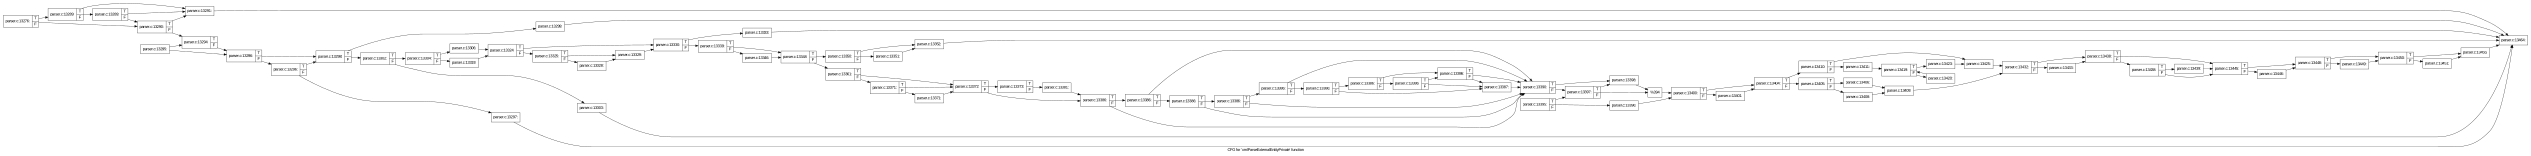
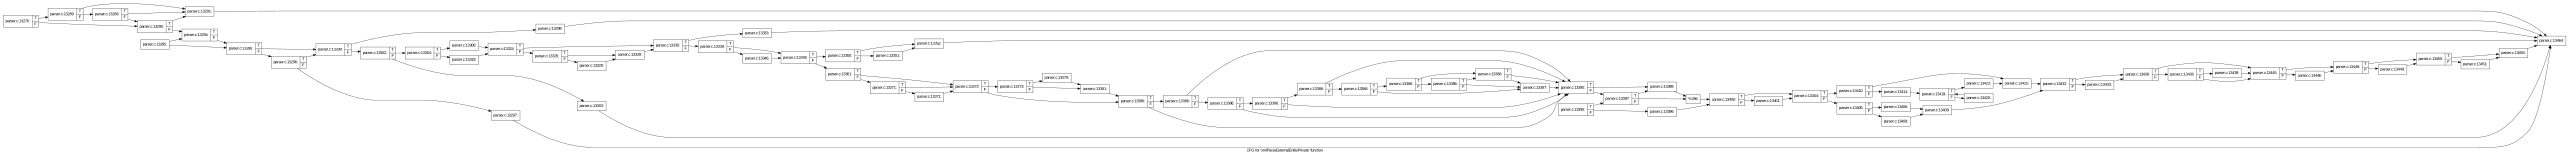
node "parser.c:13379:": added
